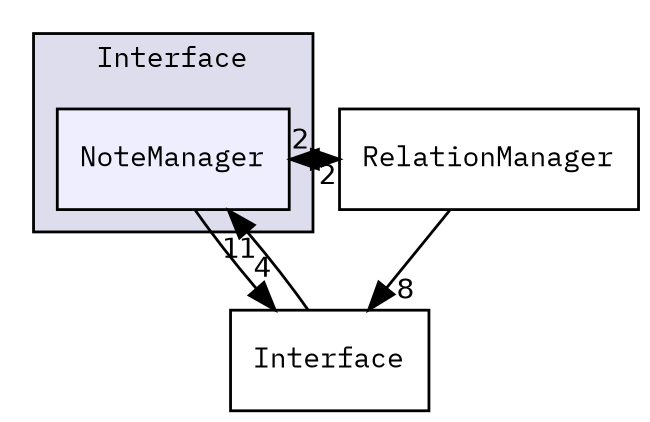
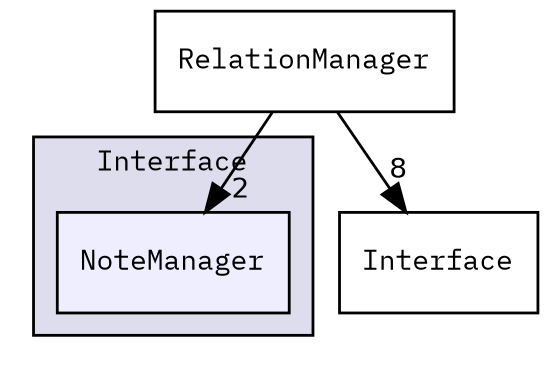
edge "NoteManager" -> "RelationManager": removed
edge "NoteManager" -> "Interface": removed
edge "Interface" -> "NoteManager": removed
